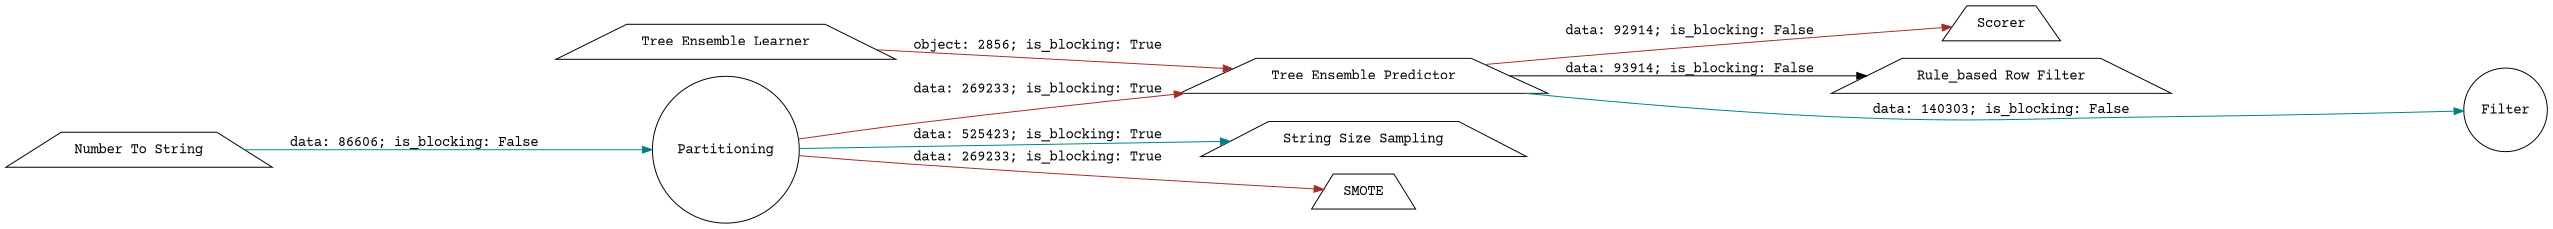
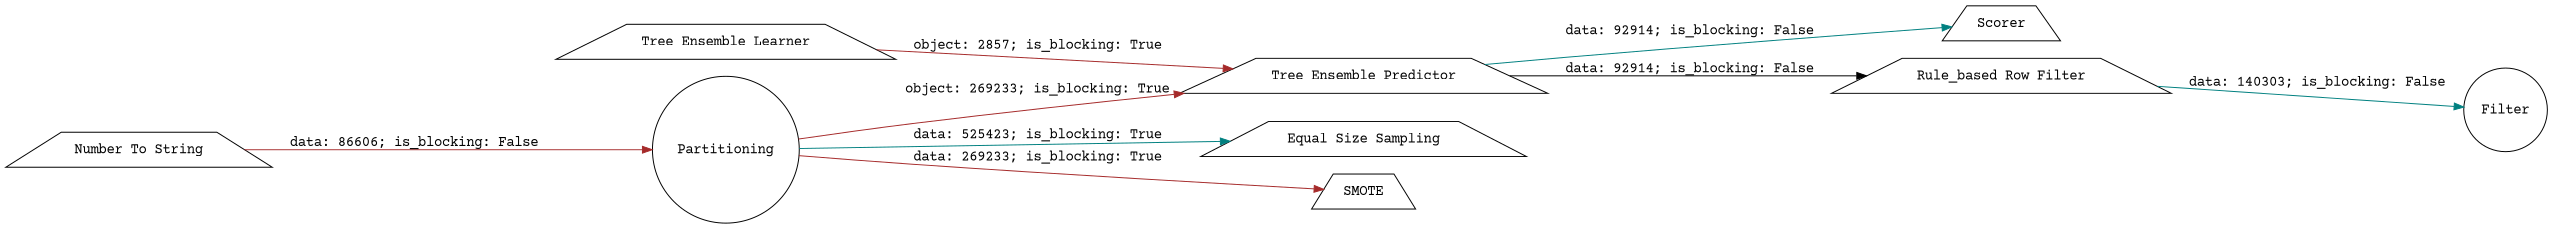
edge "Tree Ensemble Learner" -> "Tree Ensemble Predictor": label "object: 2856; is_blocking: True" -> "object: 2857; is_blocking: True"
edge "Tree Ensemble Predictor" -> "Scorer": color brown -> teal
edge "Tree Ensemble Predictor" -> "Rule_based Row Filter": label "data: 93914; is_blocking: False" -> "data: 92914; is_blocking: False"
edge "Partitioning" -> "Tree Ensemble Predictor": label "data: 269233; is_blocking: True" -> "object: 269233; is_blocking: True"
edge "Tree Ensemble Predictor" -> "Filter": now "Rule_based Row Filter" -> "Filter"
node "String Size Sampling": label "String Size Sampling" -> "Equal Size Sampling"
edge "Number To String" -> "Partitioning": color teal -> brown
